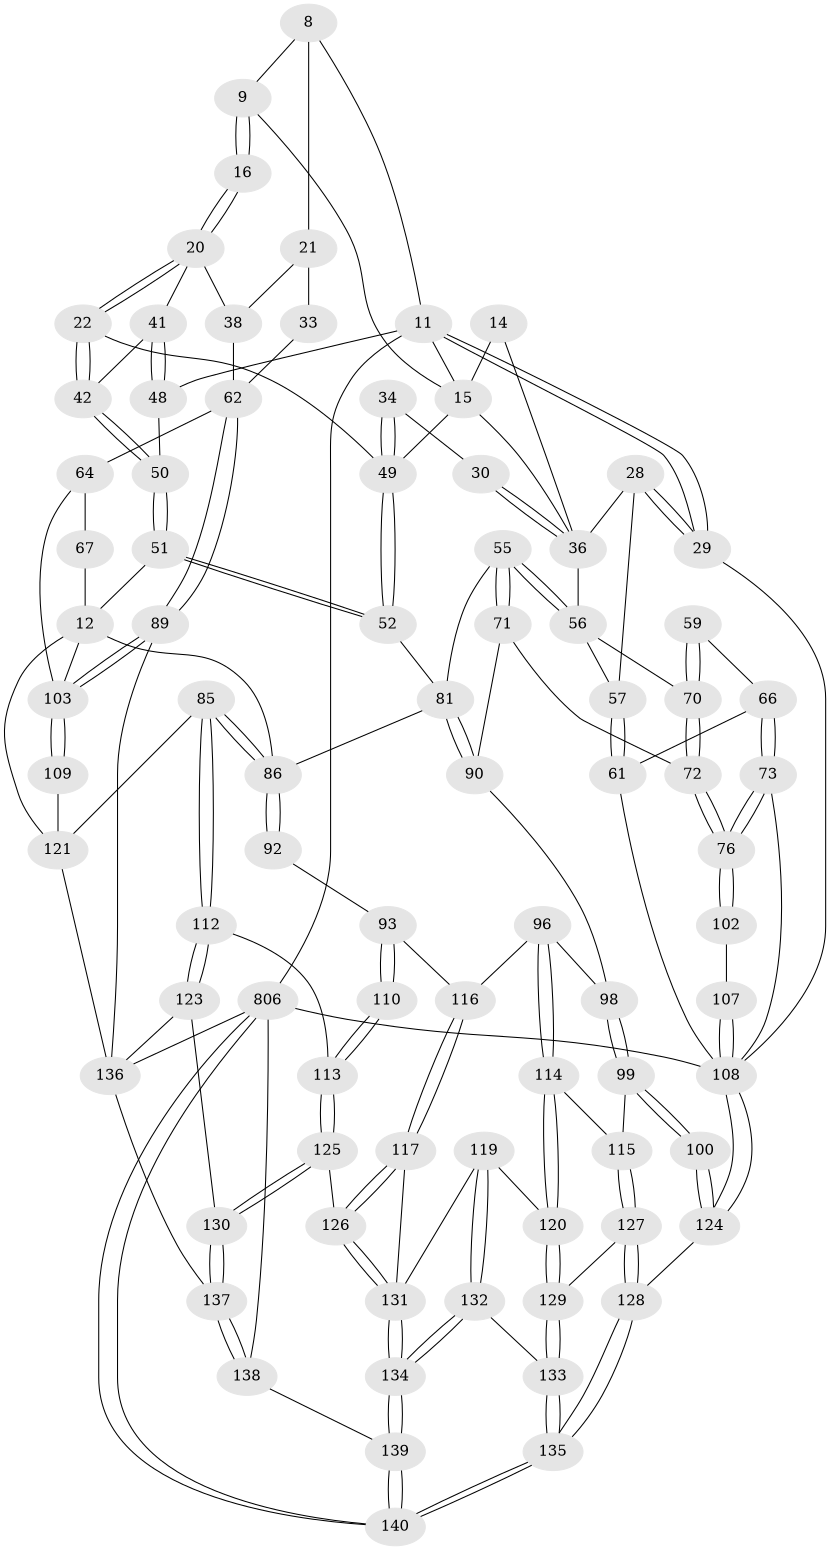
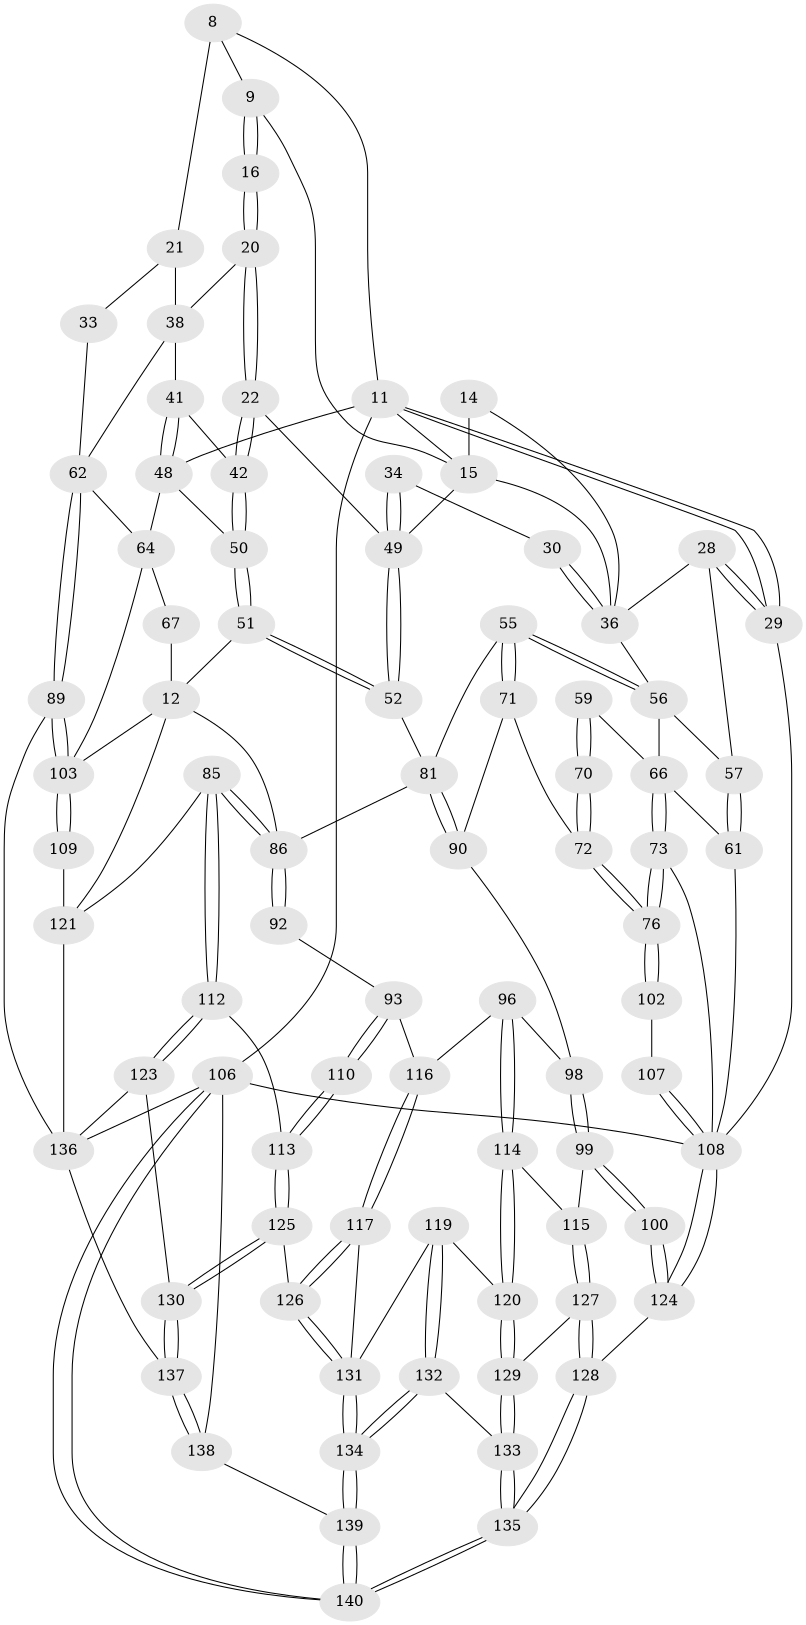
edge "20" -- "41": now "38" -- "41"
edge "48" -- "64": added
edge "56" -- "70": now "56" -- "66"
node "806": label "806" -> "106"
